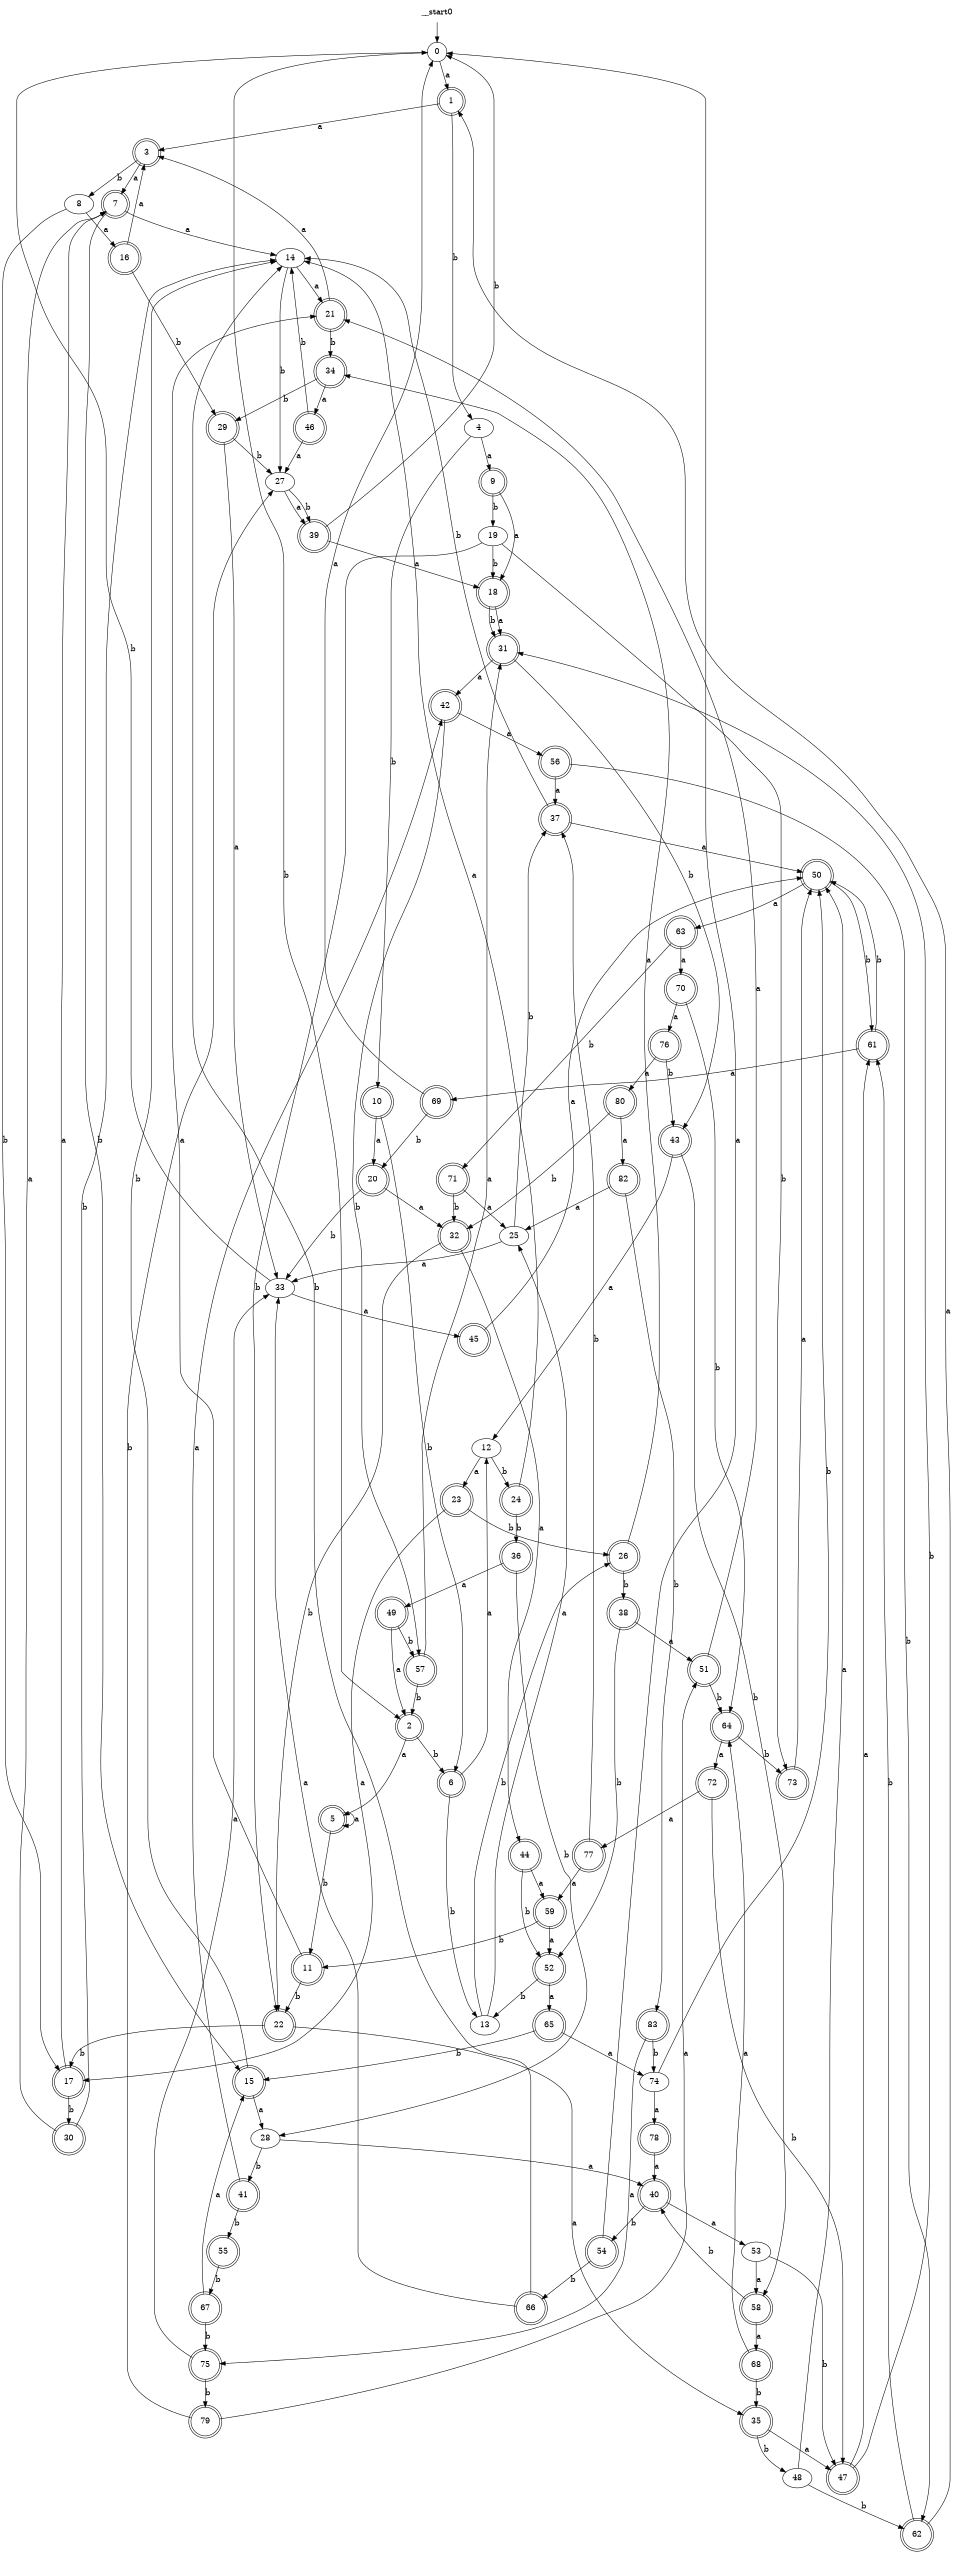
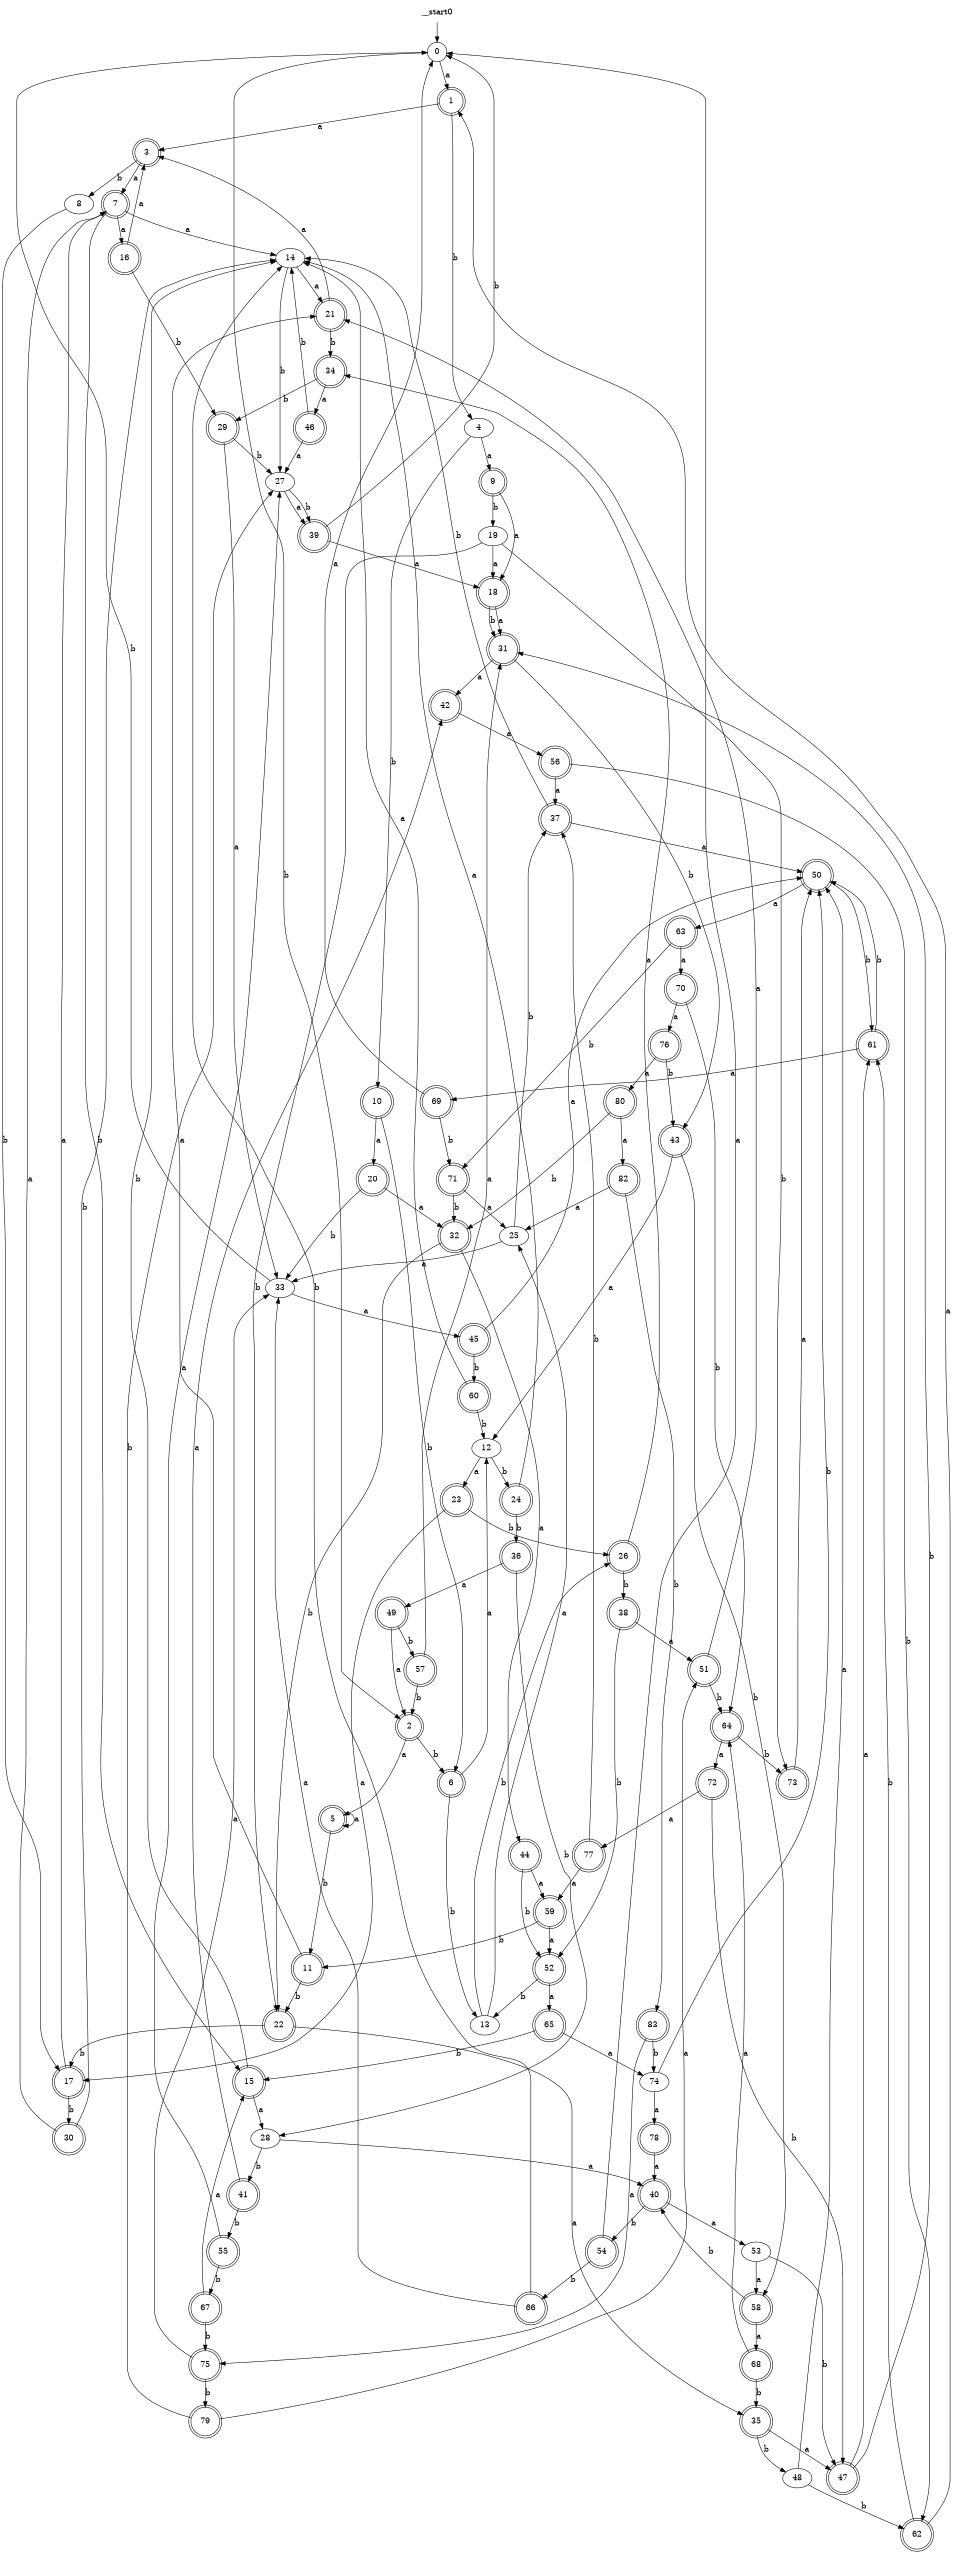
edge "8" -> "16": now "7" -> "16"
edge "19" -> "18": label "b" -> "a"
edge "69" -> "20": now "69" -> "71"
edge "42" -> "57": removed, label "b"
node "60": added
edge "55" -> "27": added, label "a"
